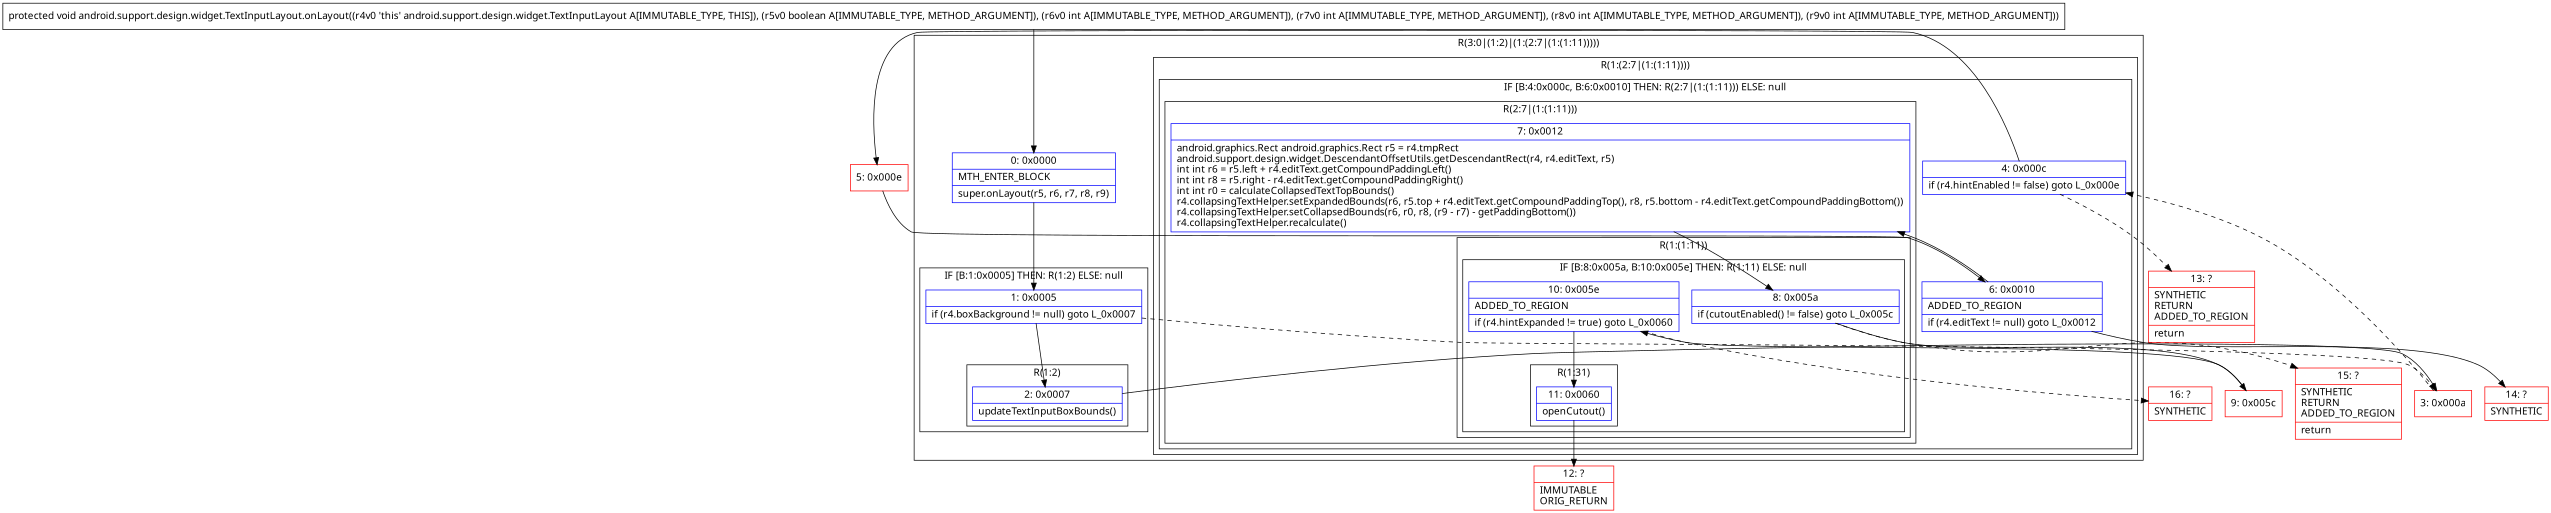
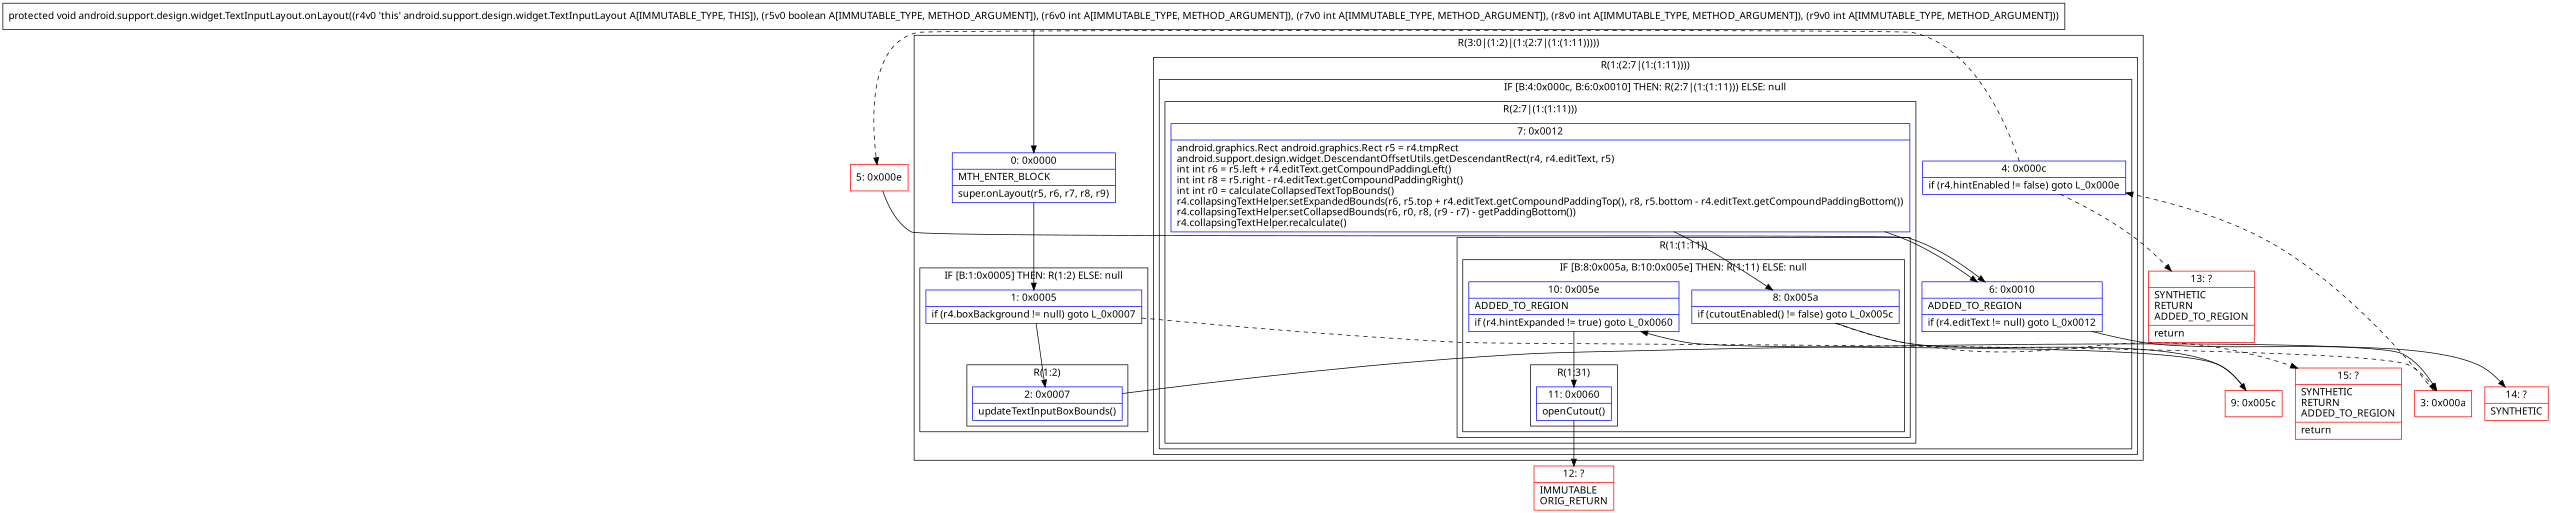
edge "4: 0x000c" -> "5: 0x000e": style solid -> dashed
edge "6: 0x0010" -> "7: 0x0012": reversed
node "16: ?": removed
